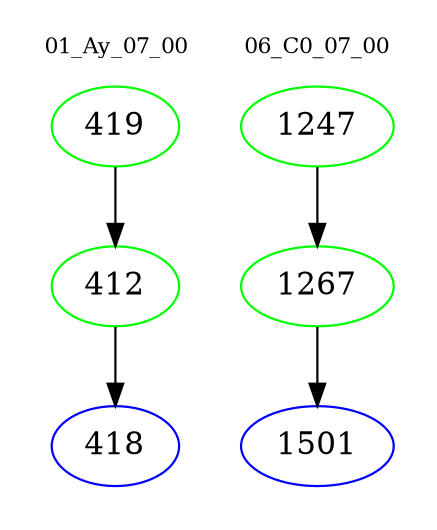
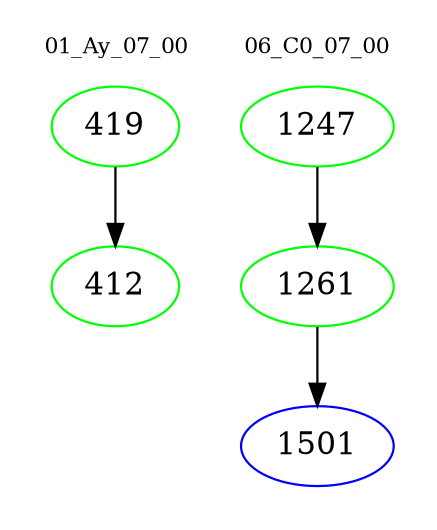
node "1267": label "1267" -> "1261"
node "418": removed
